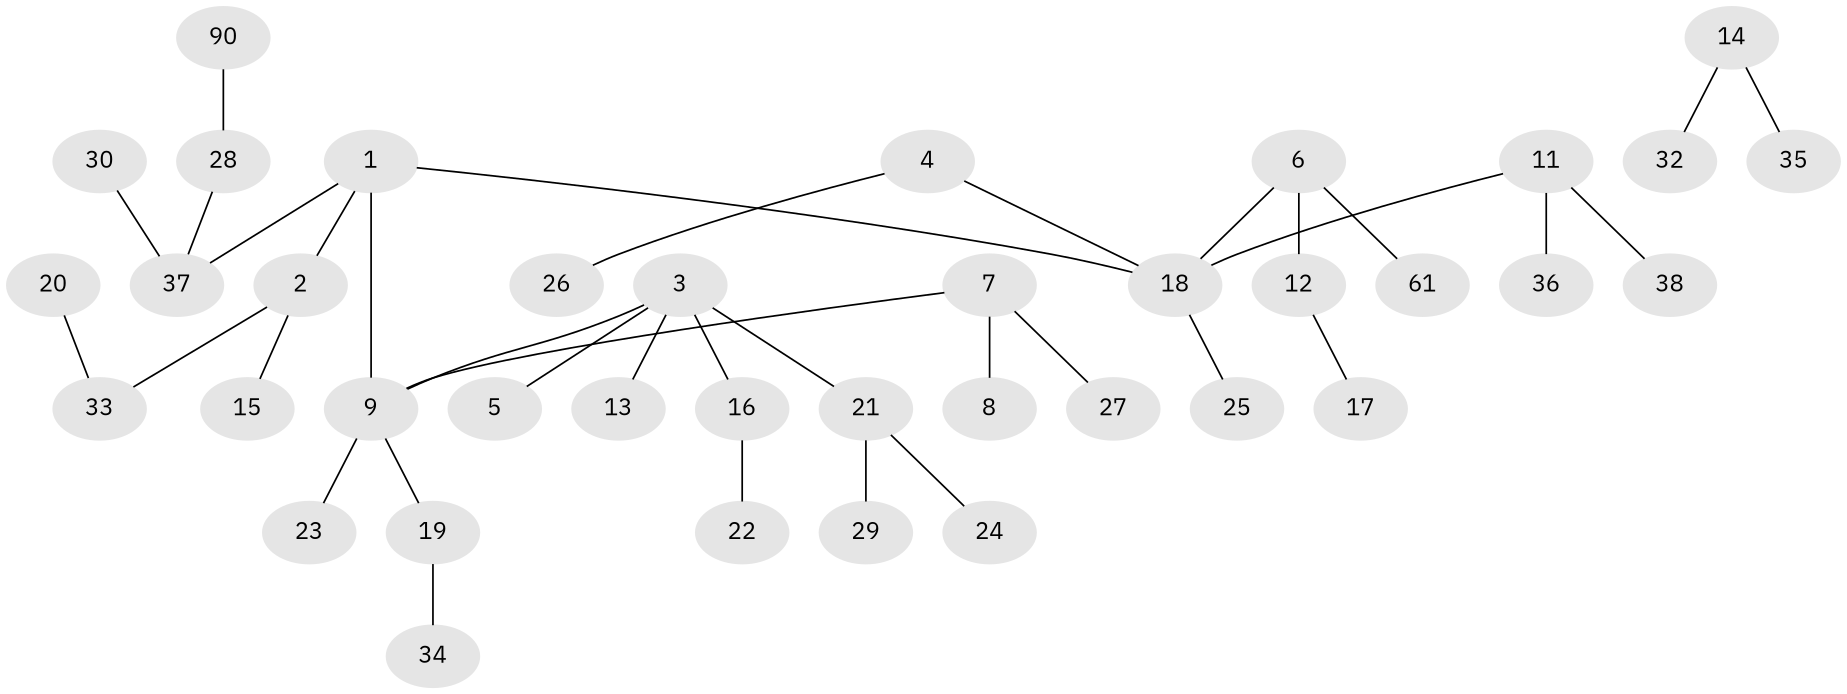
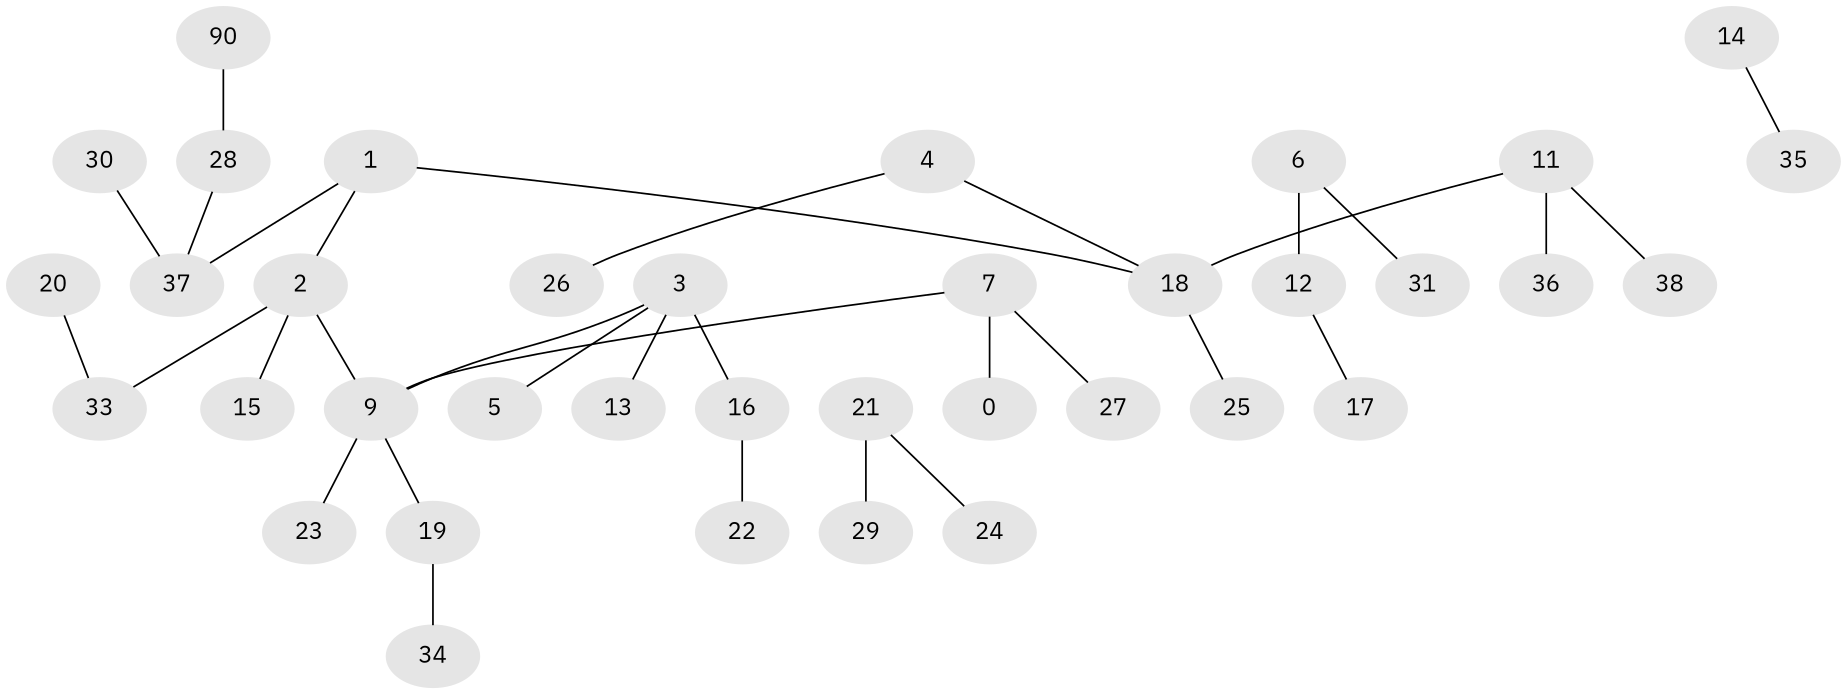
node "32": removed
edge "6" -- "18": removed
edge "1" -- "9": now "2" -- "9"
node "61": label "61" -> "31"
edge "3" -- "21": removed
node "8": label "8" -> "0"
